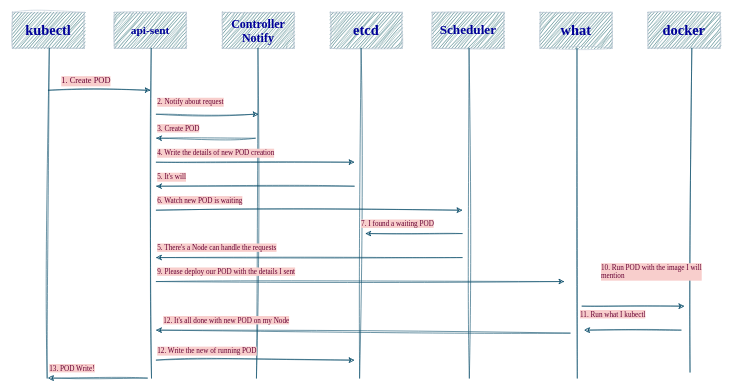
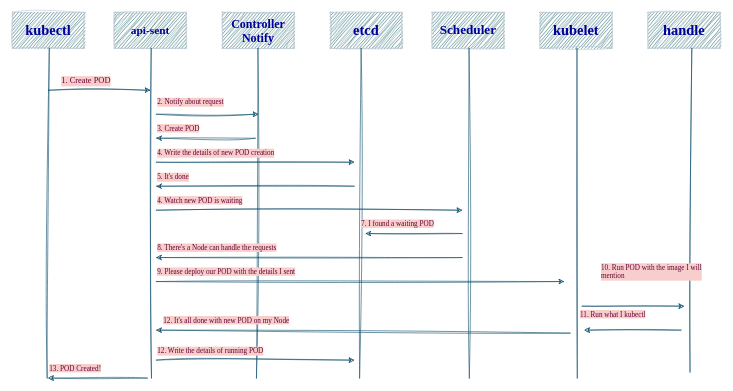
node "what": label "what" -> "kubelet"
node "docker": label "docker" -> "handle"
node "5. It's will": label "5. It's will" -> "5. It's done"
node "6. Watch new POD is waiting": label "6. Watch new POD is waiting" -> "4. Watch new POD is waiting"
node "5. There's a Node can handle the requests": label "5. There's a Node can handle the requests" -> "8. There's a Node can handle the requests"
node "12. Write the new of running POD": label "12. Write the new of running POD" -> "12. Write the details of running POD"
node "13. POD Write!": label "13. POD Write!" -> "13. POD Created!"
